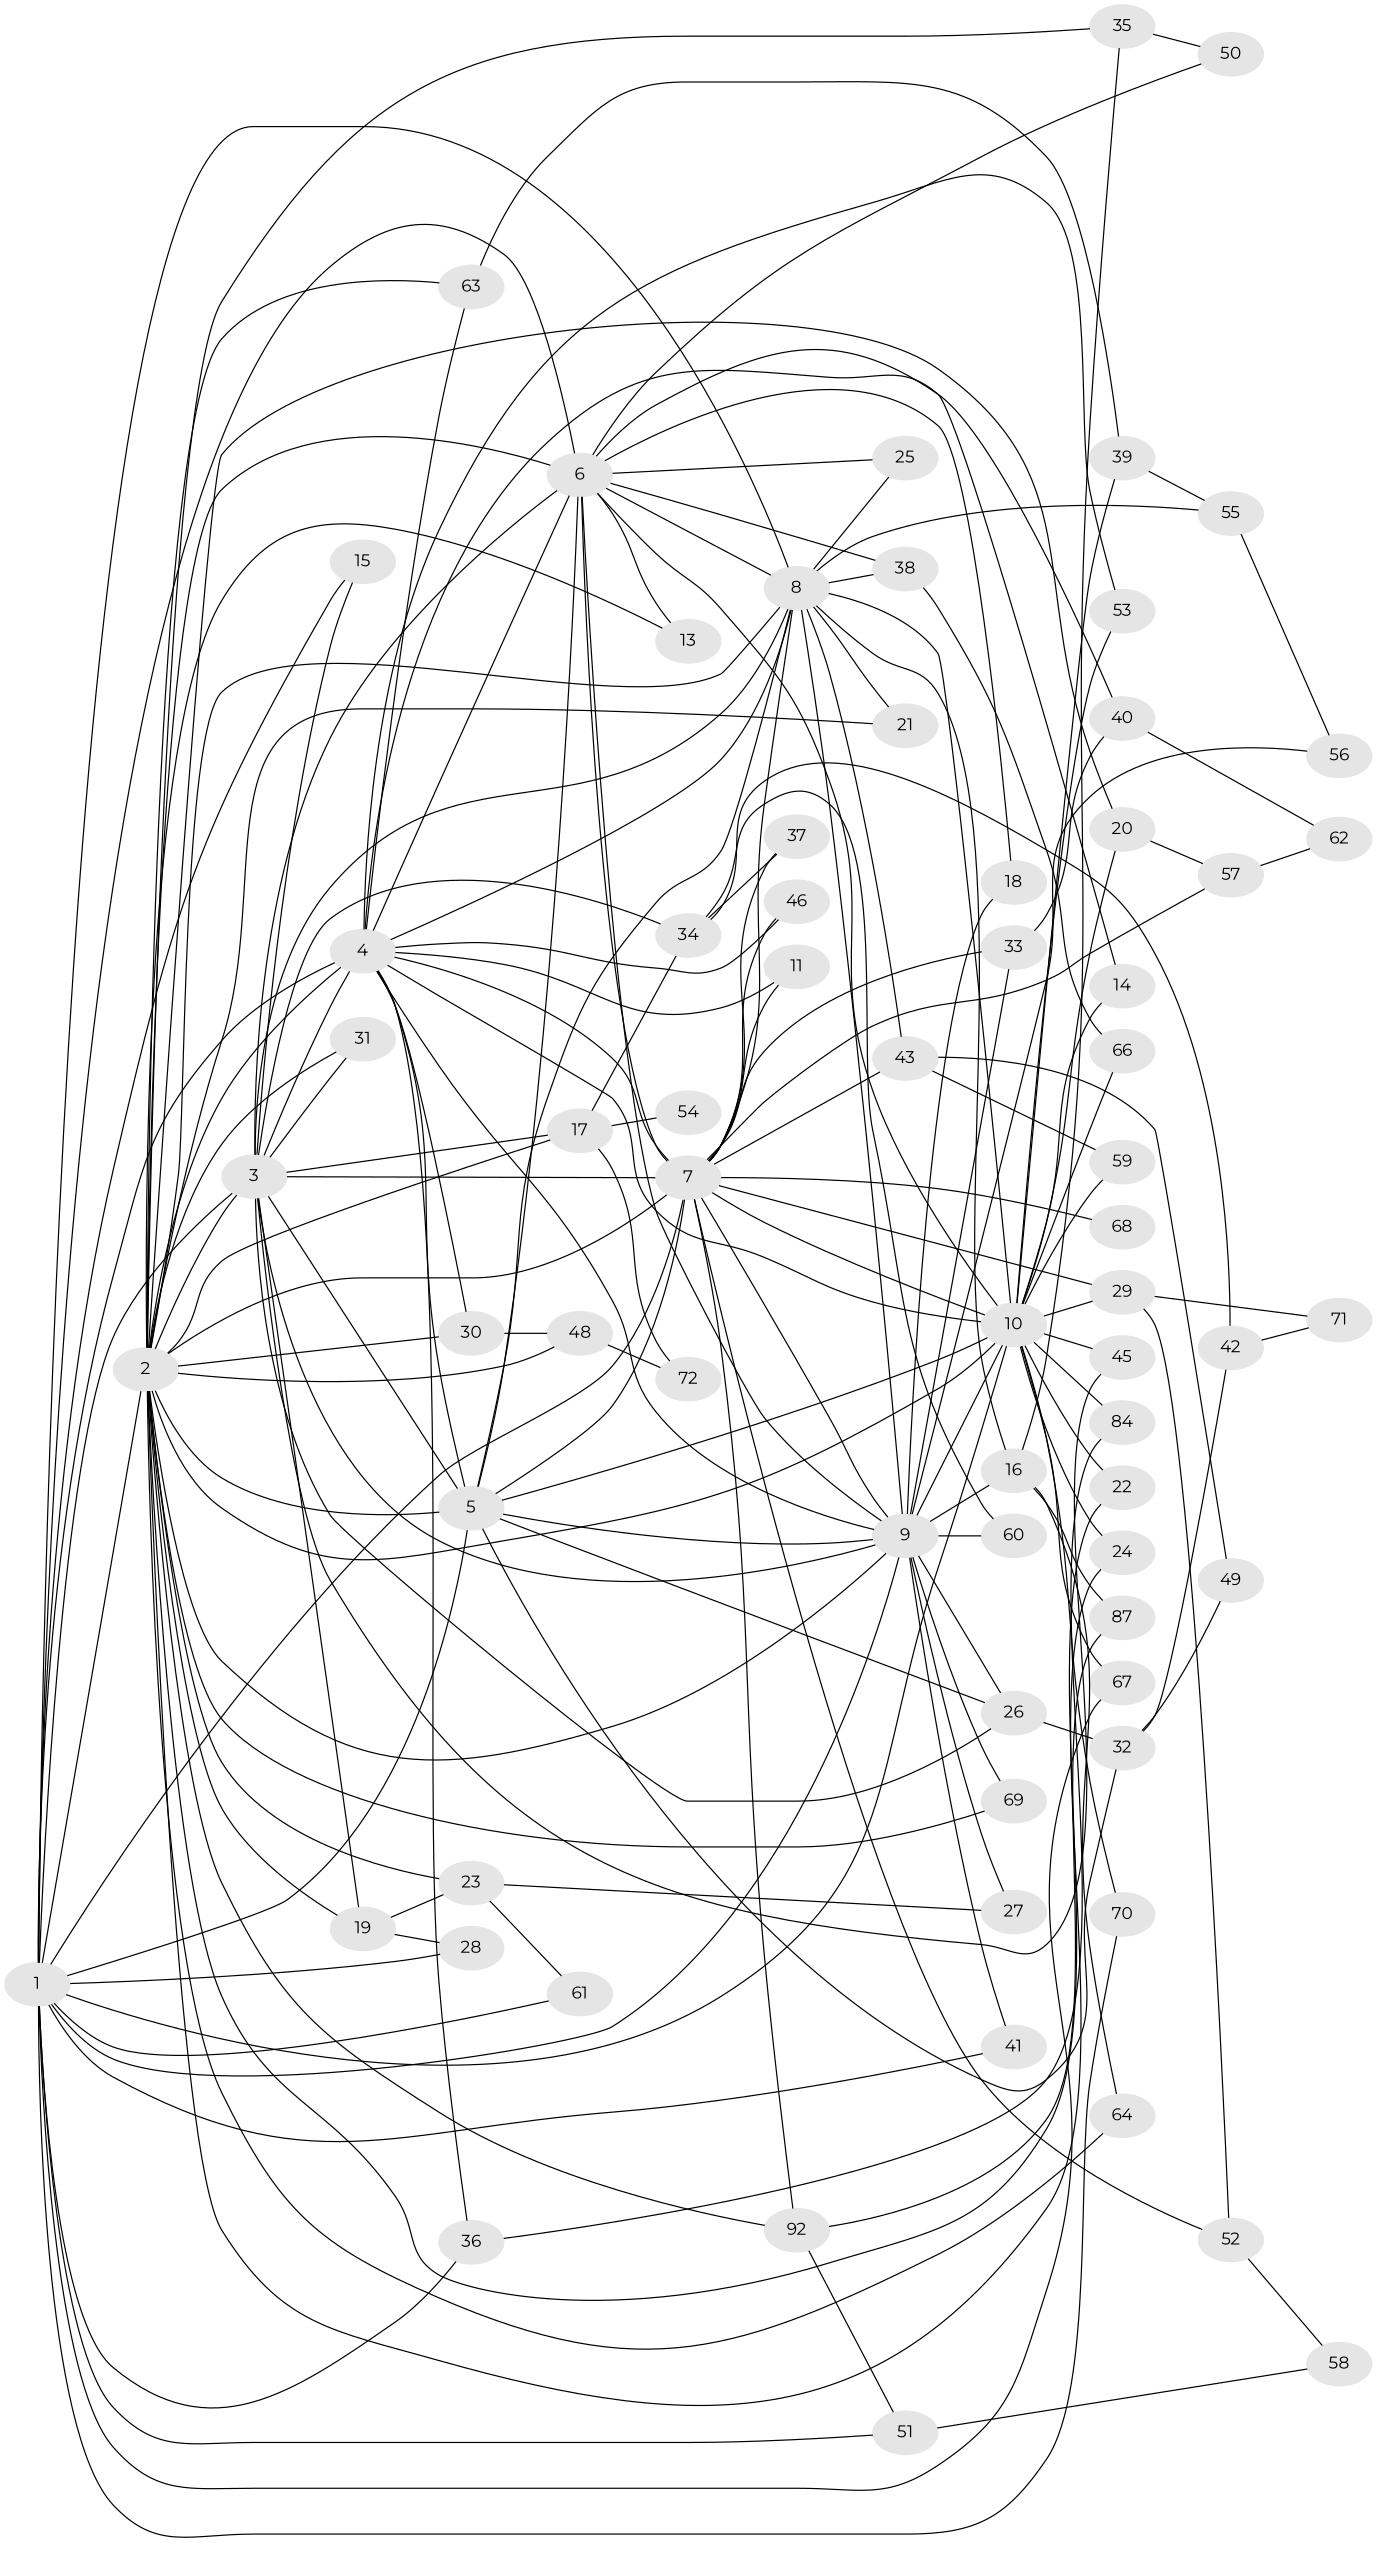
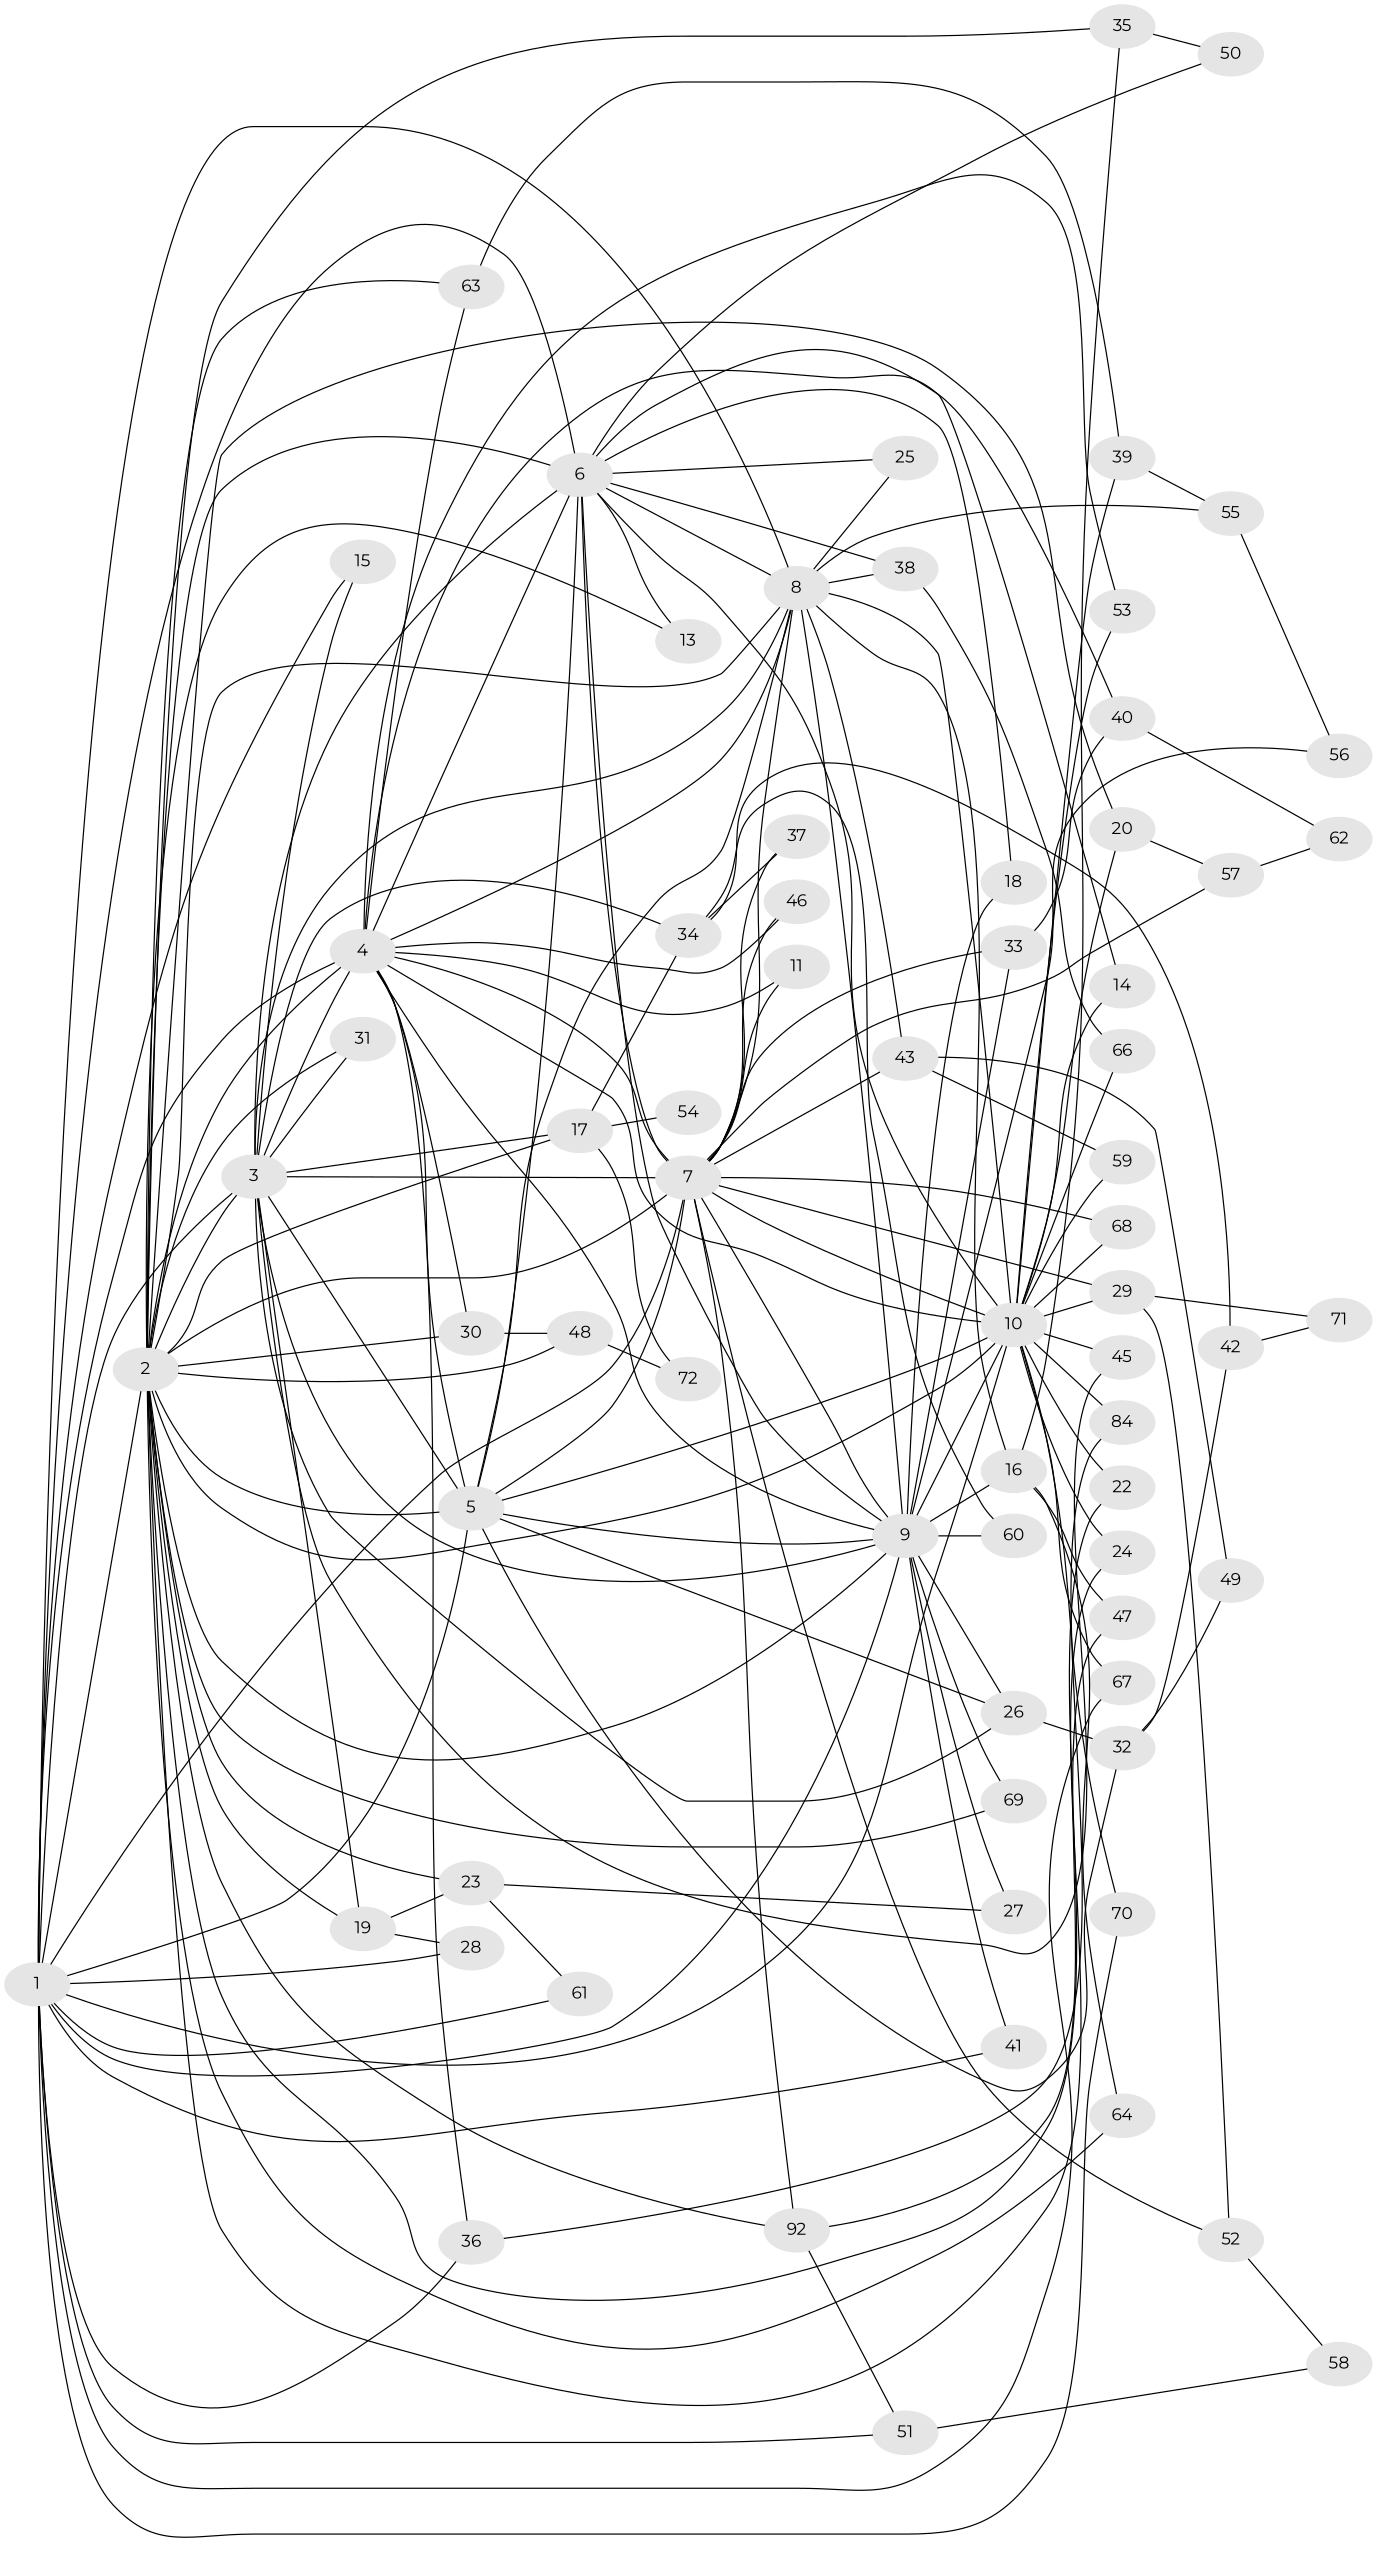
node "21": removed
edge "68" -- "10": added
node "87": label "87" -> "47"
